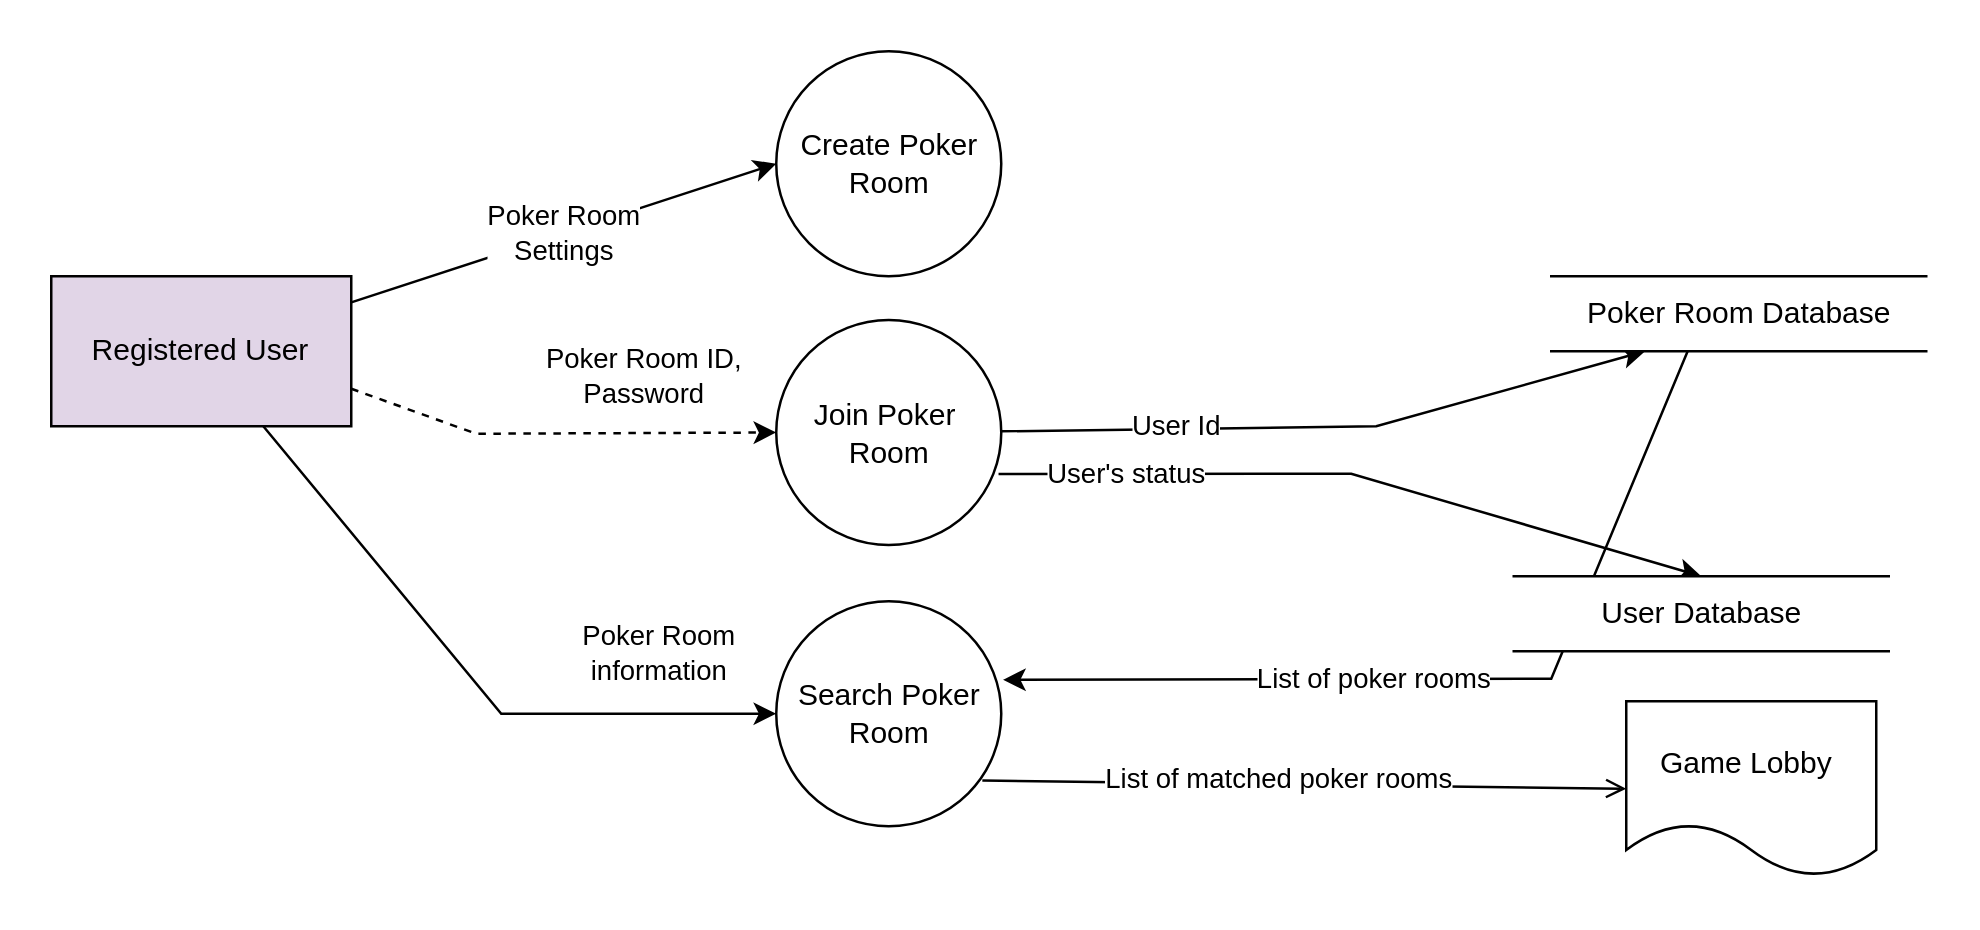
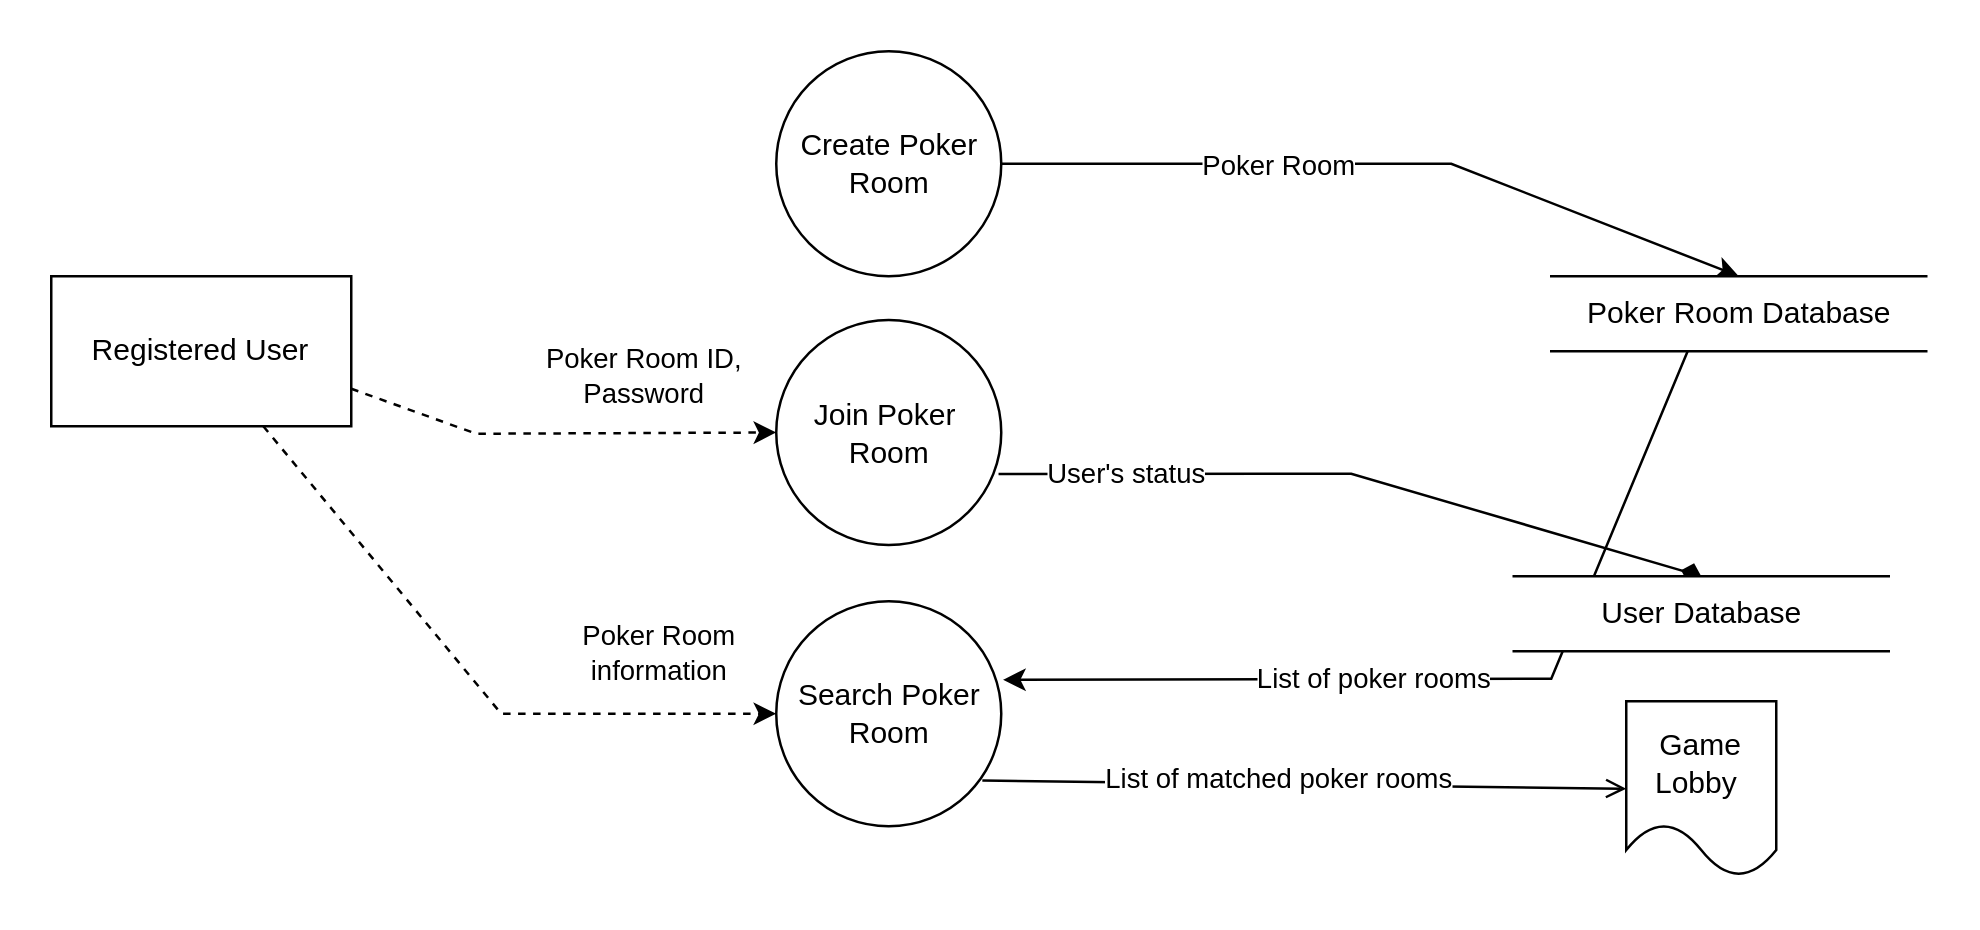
edge "Create Poker Room" -> "Poker Room Database": added, label "Poker Room"
edge "Registered User" -> "Create Poker Room": removed, label "Poker Room Settings"
node "Registered User": fillcolor #e1d5e7 -> #ffffff
edge "Join Poker Room" -> "Poker Room Database": removed, label "User Id"
edge "Join Poker Room" -> "User Database": arrowhead classic -> diamond
edge "Registered User" -> "Search Poker Room": style solid -> dashed
node "Game Lobby": size 250x175 -> 150x175
